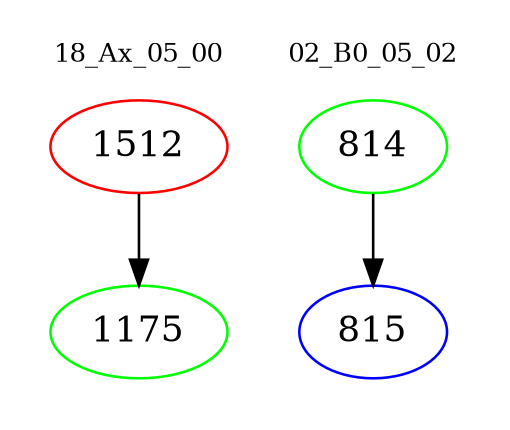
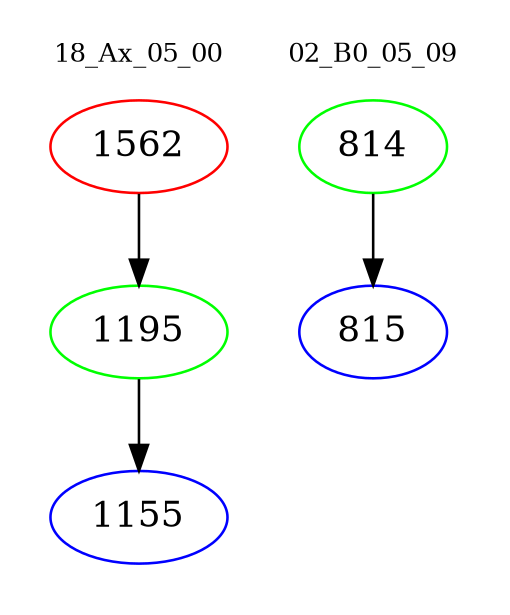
cluster "02_B0_05_02": label "02_B0_05_02" -> "02_B0_05_09"
node "1512": label "1512" -> "1562"
node "1175": label "1175" -> "1195"
node "1155": added
